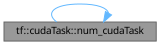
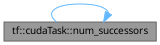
node "tf::cudaTask::num_cudaTask": label "tf::cudaTask::num_cudaTask" -> "tf::cudaTask::num_successors"
